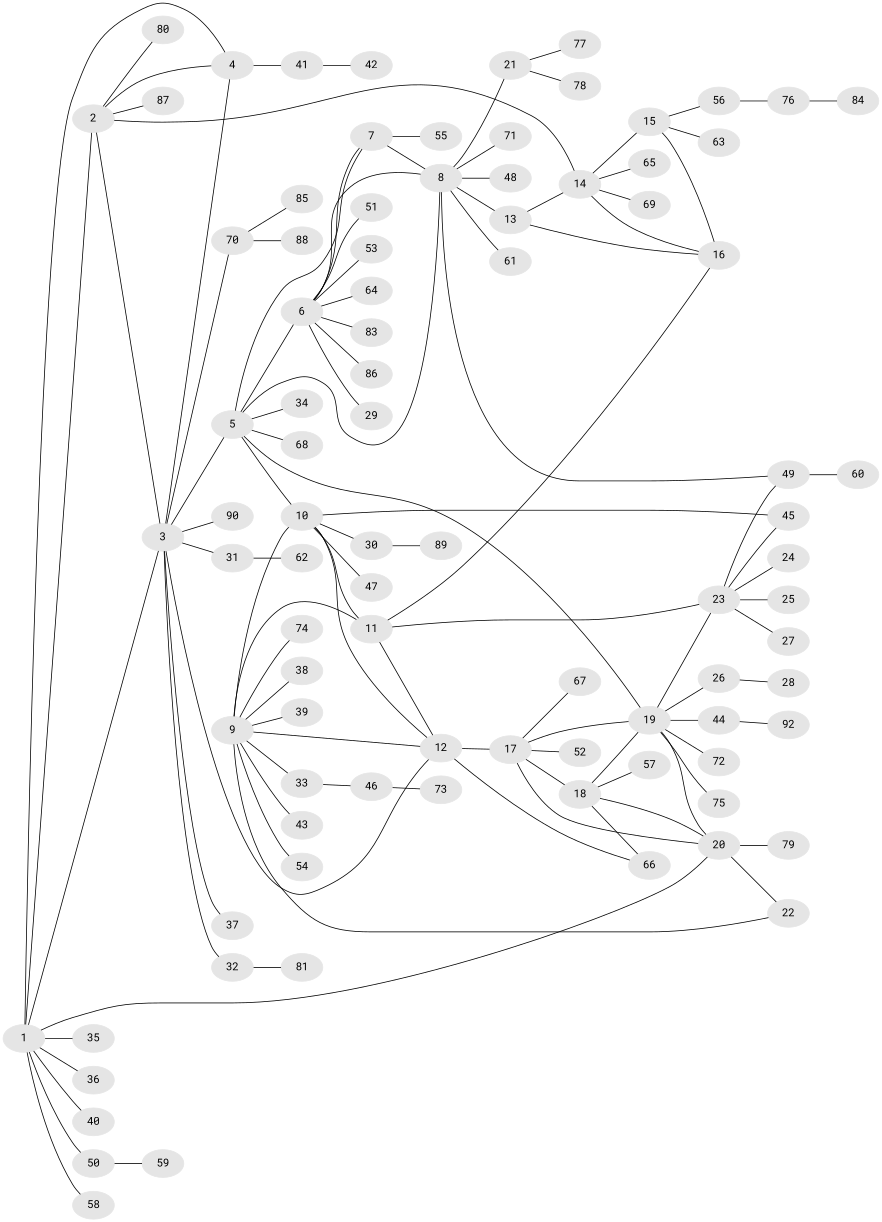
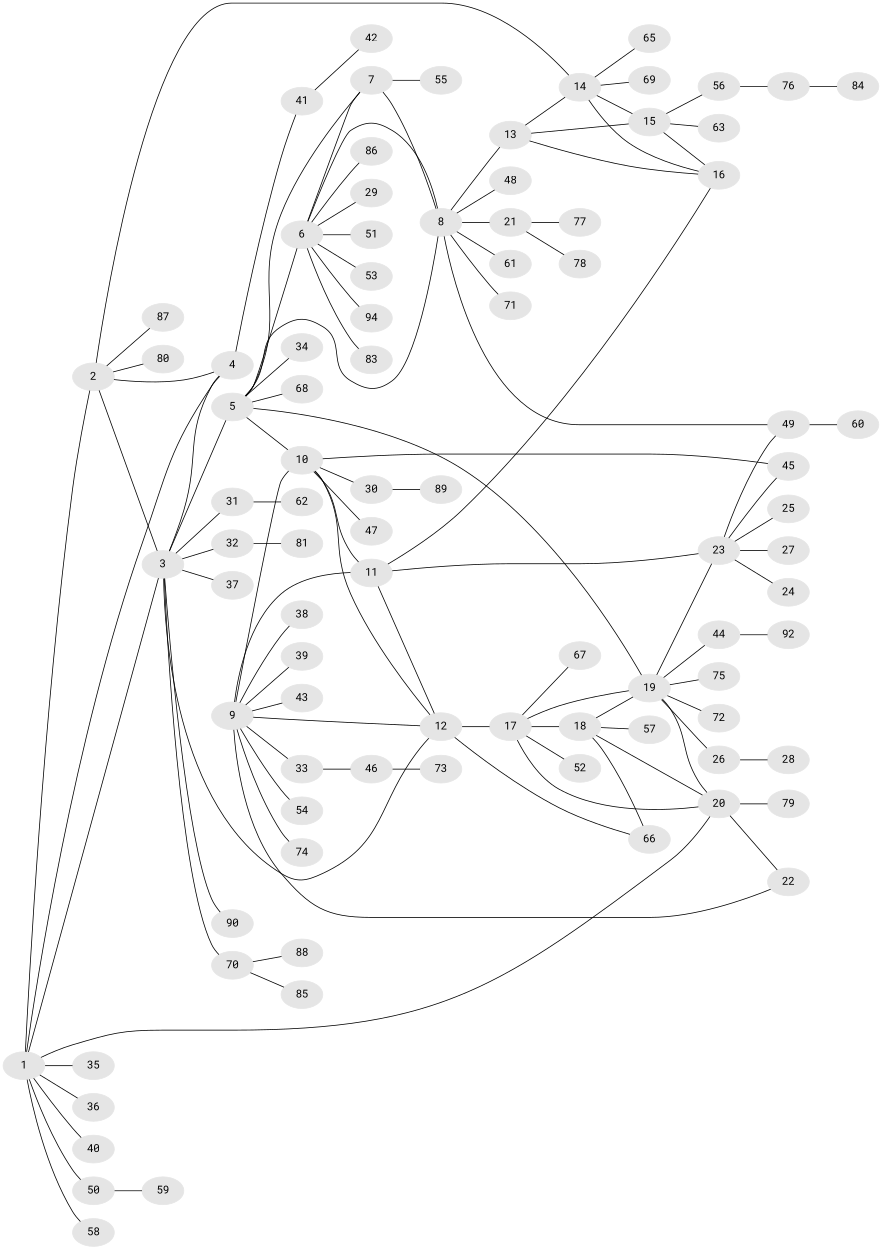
edge "15" -- "13": added
node "64": label "64" -> "94"
